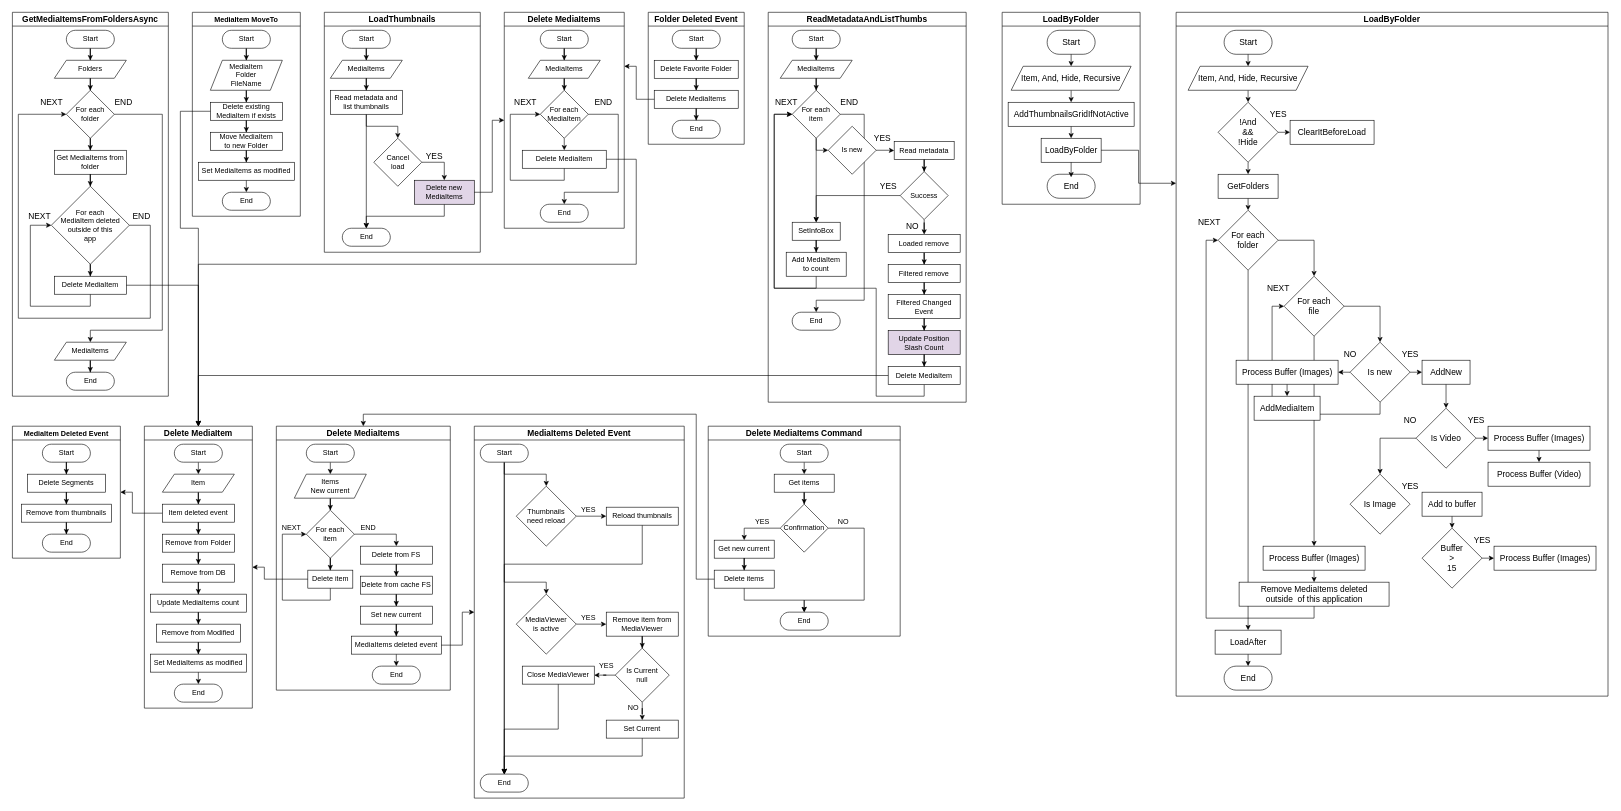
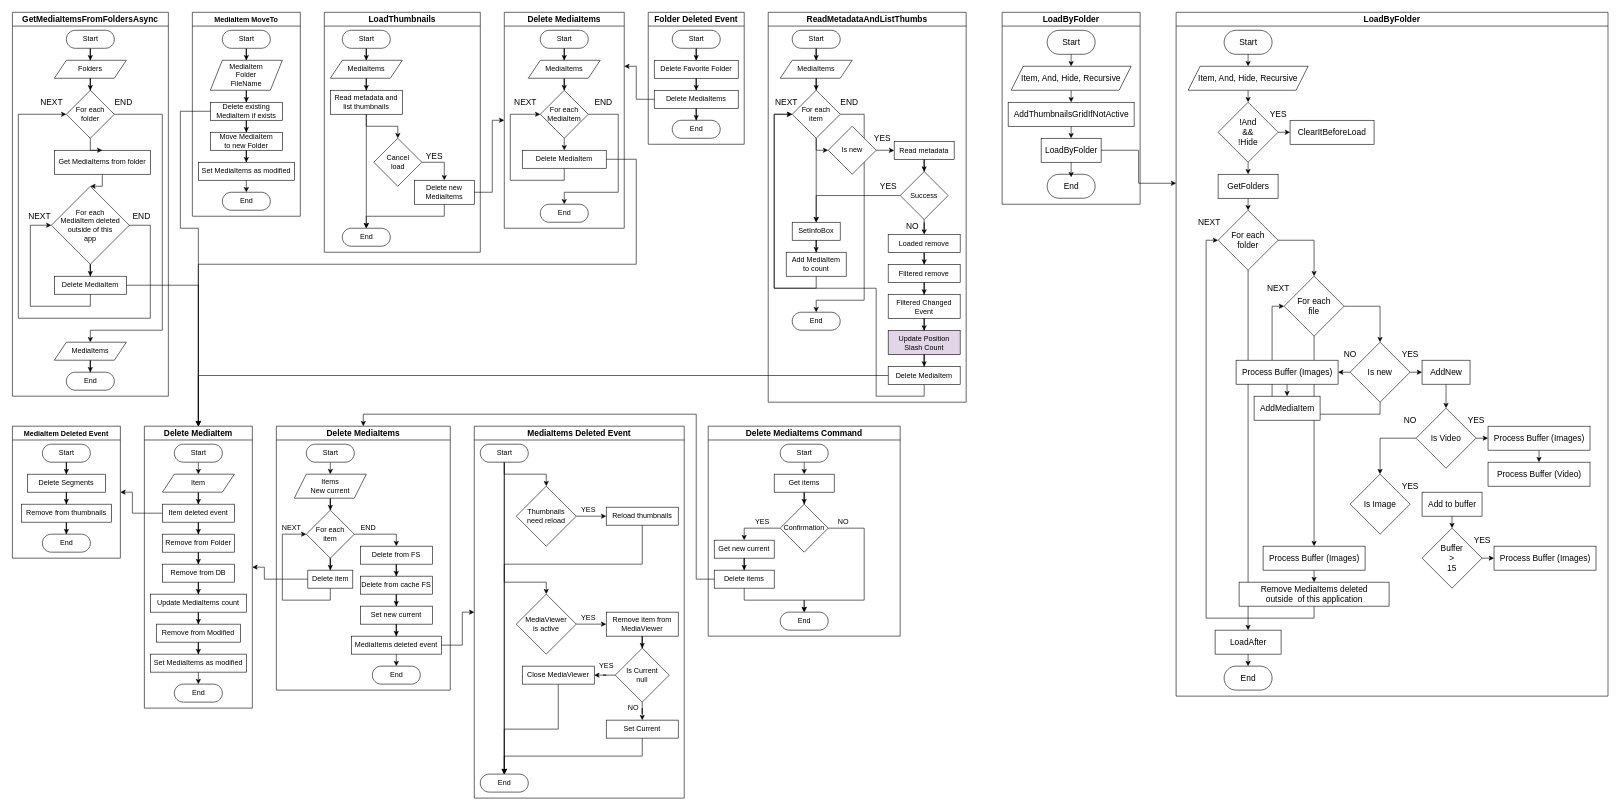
node "Get MediaItems from folder": size 72x24 -> 96x24
node "Delete new MediaItems": fillcolor #e1d5e7 -> #ffffff
